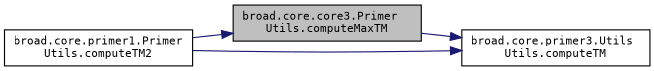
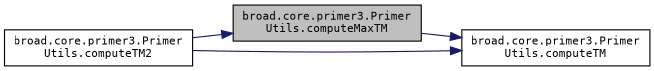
node "broad.core.core3.Primer Utils.computeMaxTM": label "broad.core.core3.Primer Utils.computeMaxTM" -> "broad.core.primer3.Primer Utils.computeMaxTM"
node "broad.core.primer1.Primer Utils.computeTM2": label "broad.core.primer1.Primer Utils.computeTM2" -> "broad.core.primer3.Primer Utils.computeTM2"
node "broad.core.primer3.Utils Utils.computeTM": label "broad.core.primer3.Utils Utils.computeTM" -> "broad.core.primer3.Primer Utils.computeTM"
